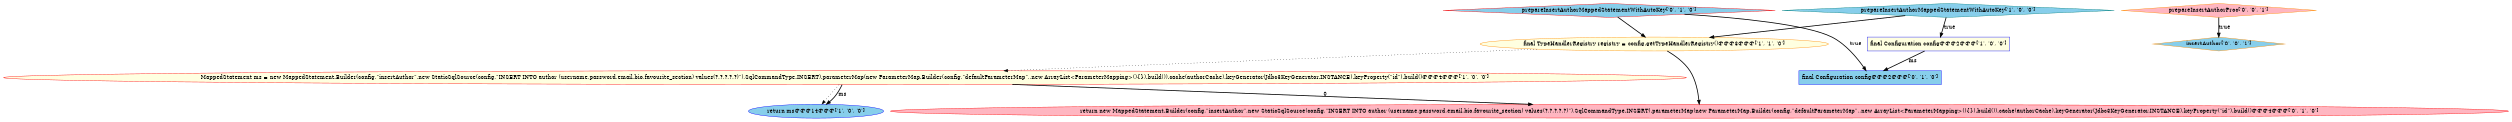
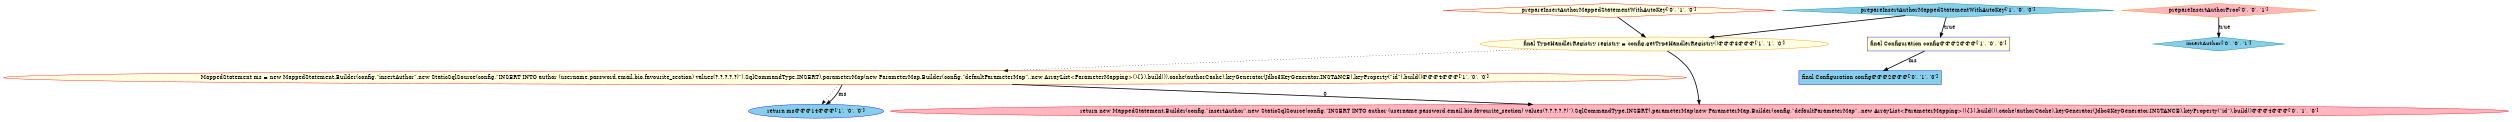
node "prepareInsertAuthorMappedStatementWithAutoKey['0', '1', '0']": fillcolor skyblue -> lightyellow
edge "prepareInsertAuthorMappedStatementWithAutoKey['0', '1', '0']" -> "final Configuration config@@@2@@@['0', '1', '0']": removed, label "true"
node "insertAuthor['0', '0', '1']": color darkorange -> teal
